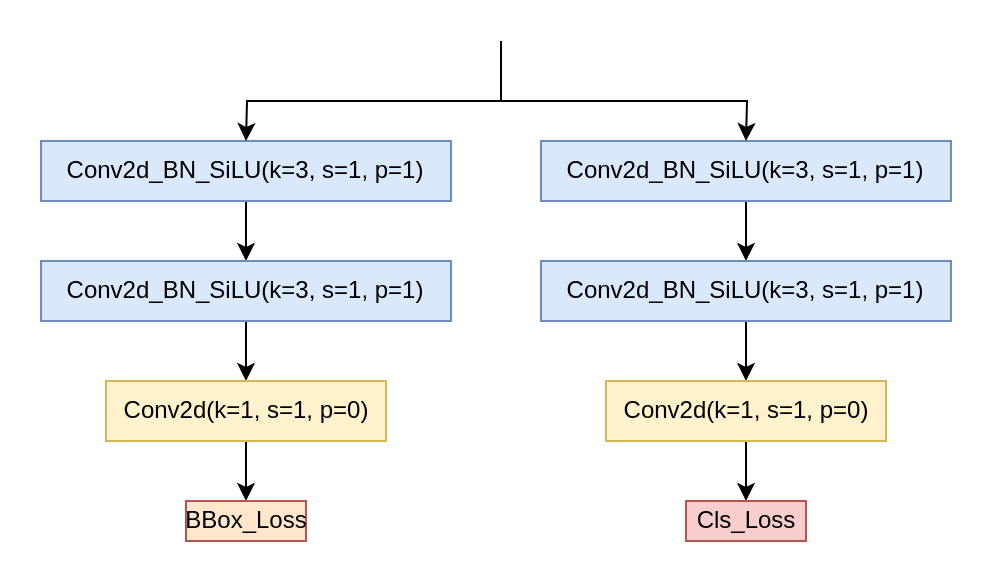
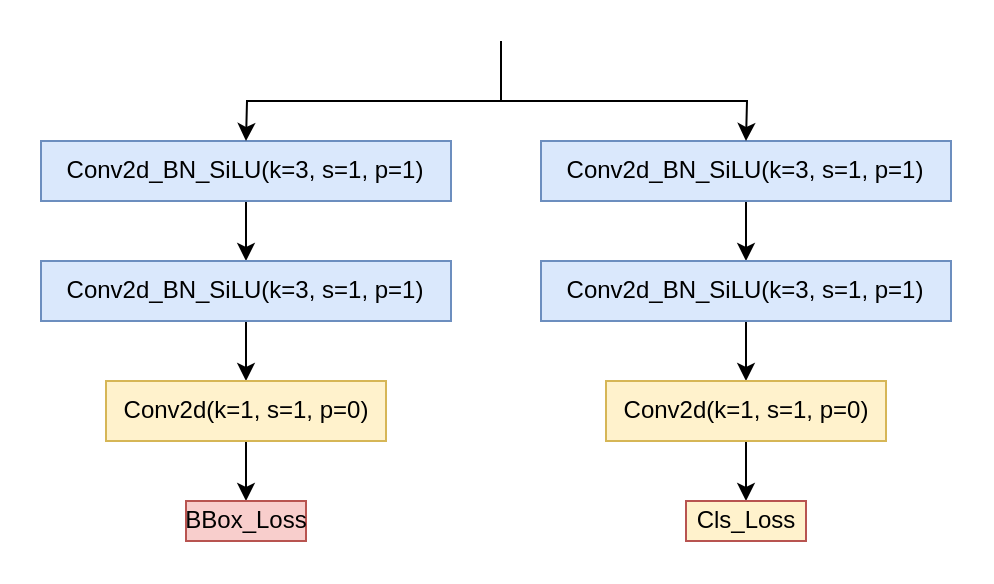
node "BBox_Loss": fillcolor #ffe6cc -> #f8cecc
node "Cls_Loss": fillcolor #f8cecc -> #fff2cc
